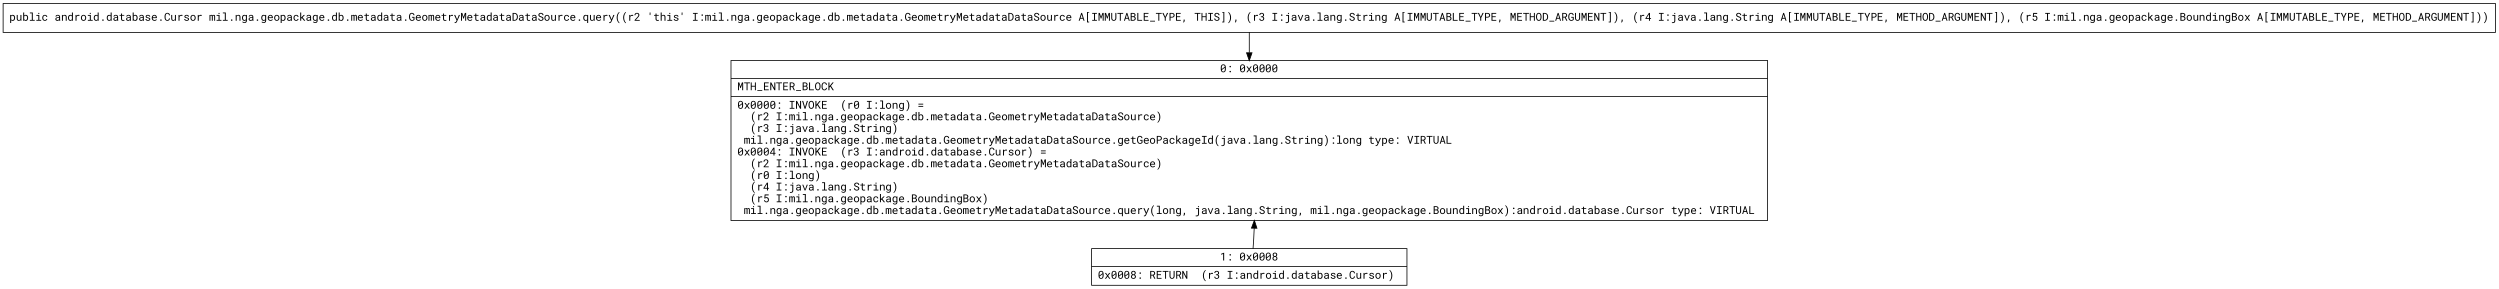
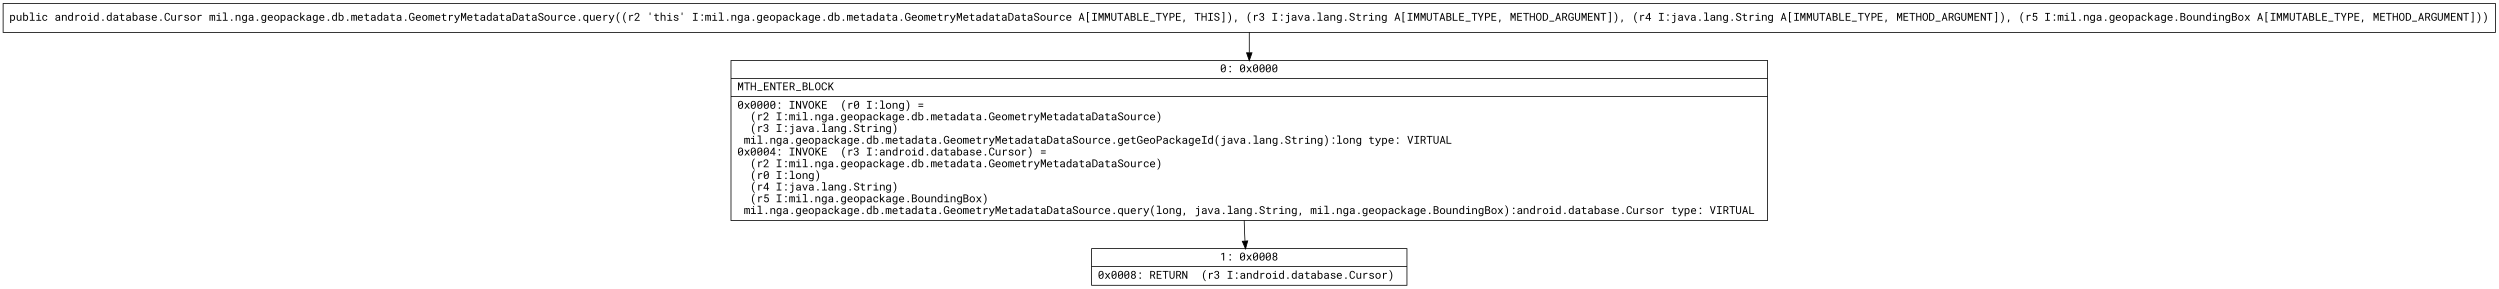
edge "1: 0x0008" -> "0: 0x0000": reversed
